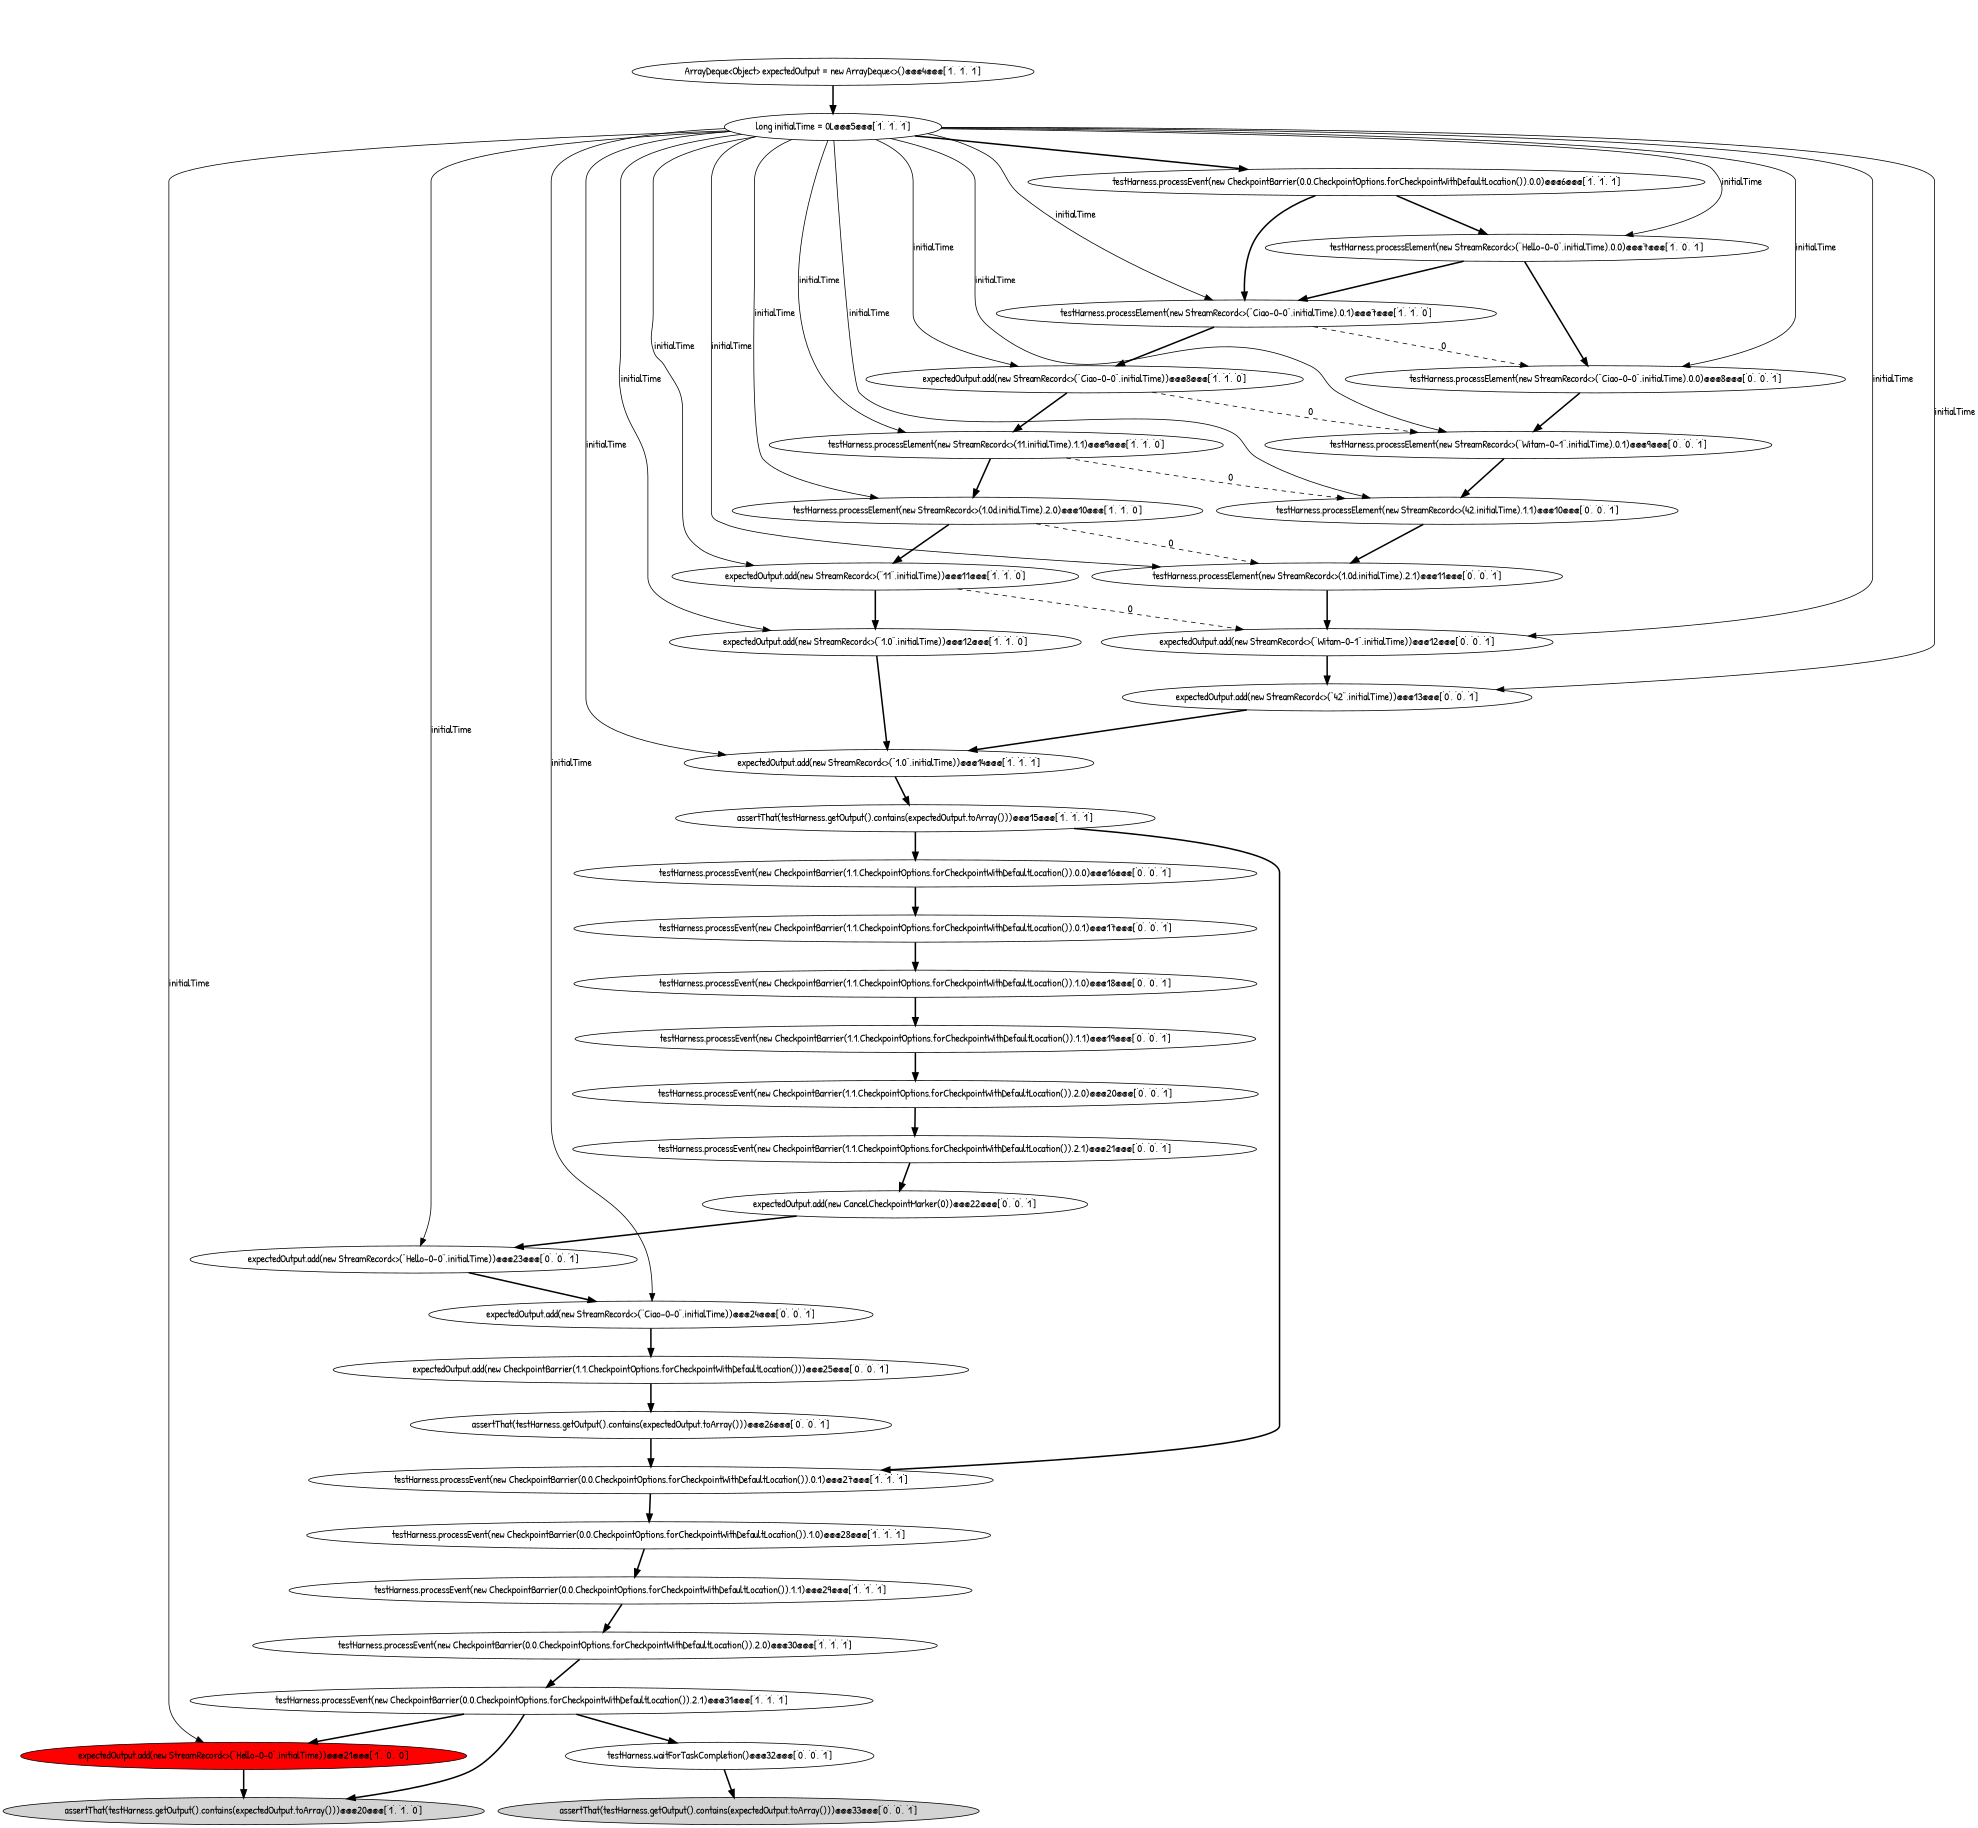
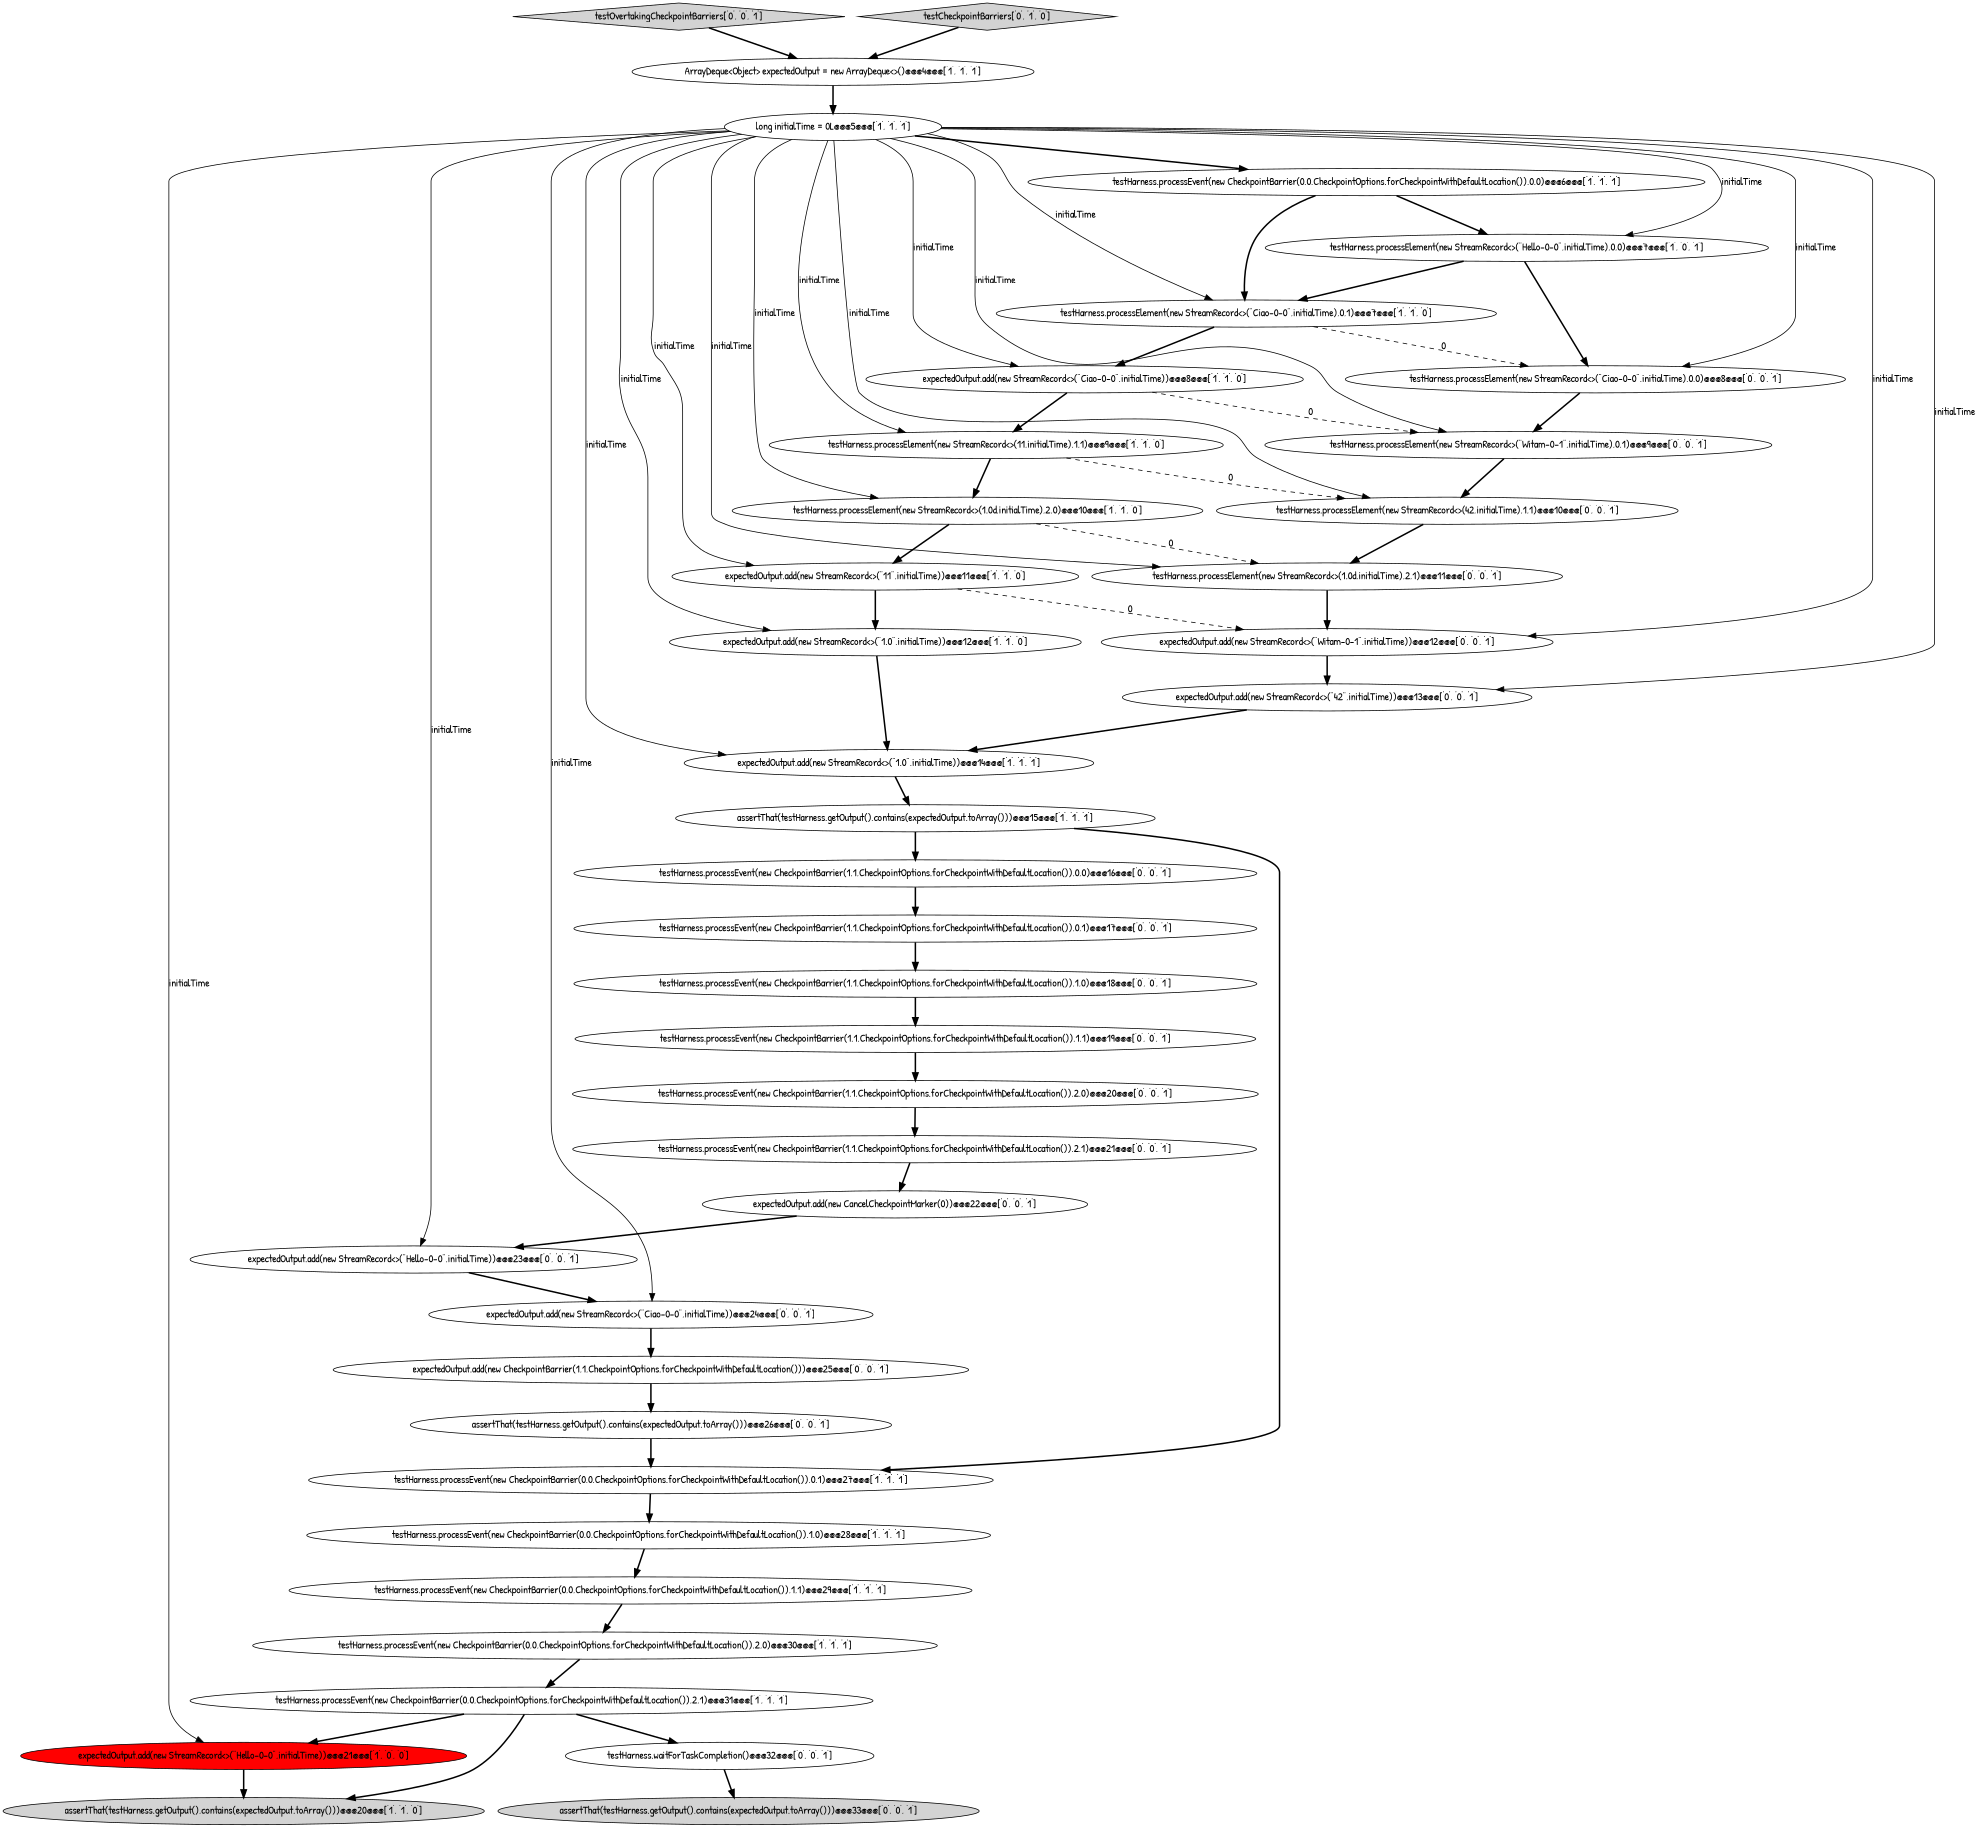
node "testOvertakingCheckpointBarriers['0', '0', '1']": added
node "testCheckpointBarriers['0', '1', '0']": added
